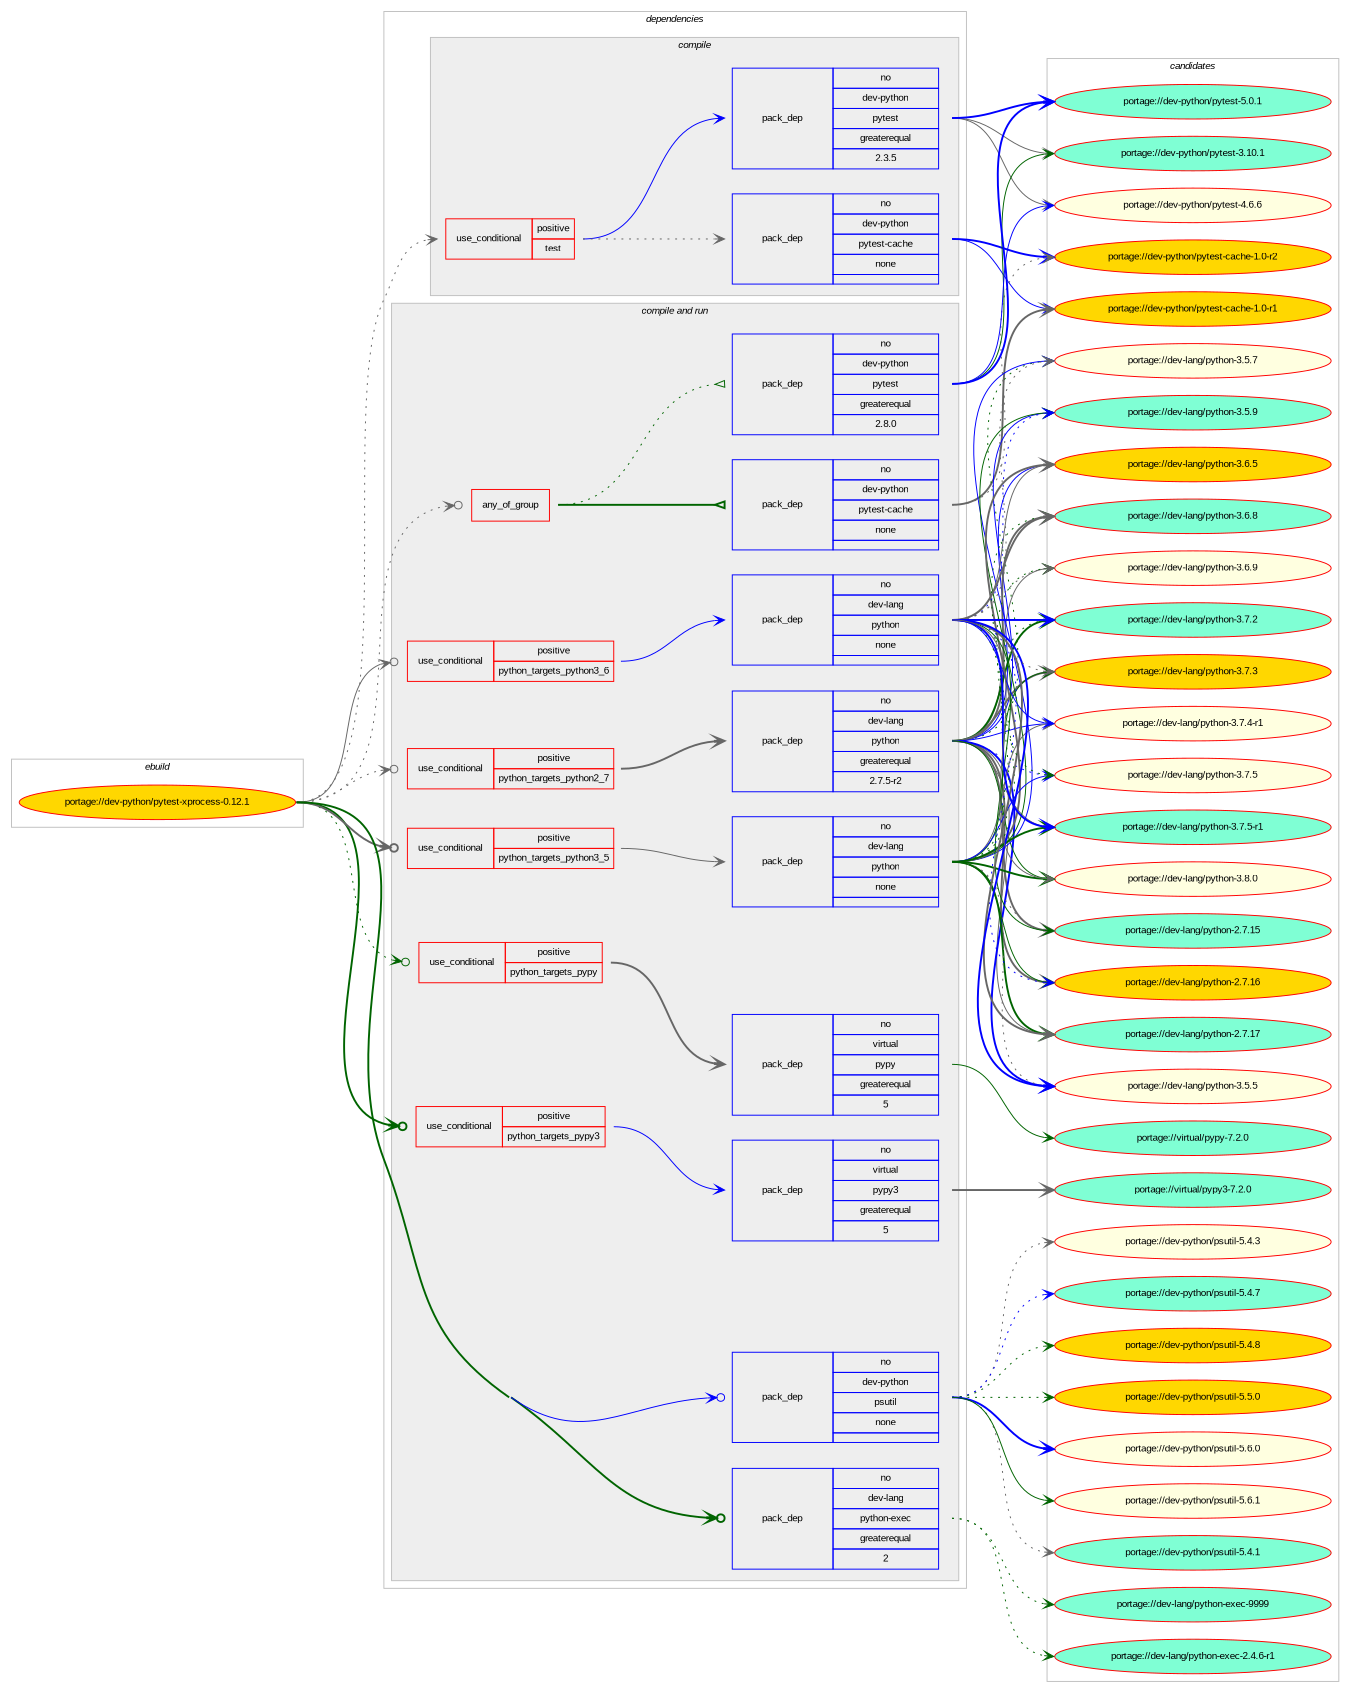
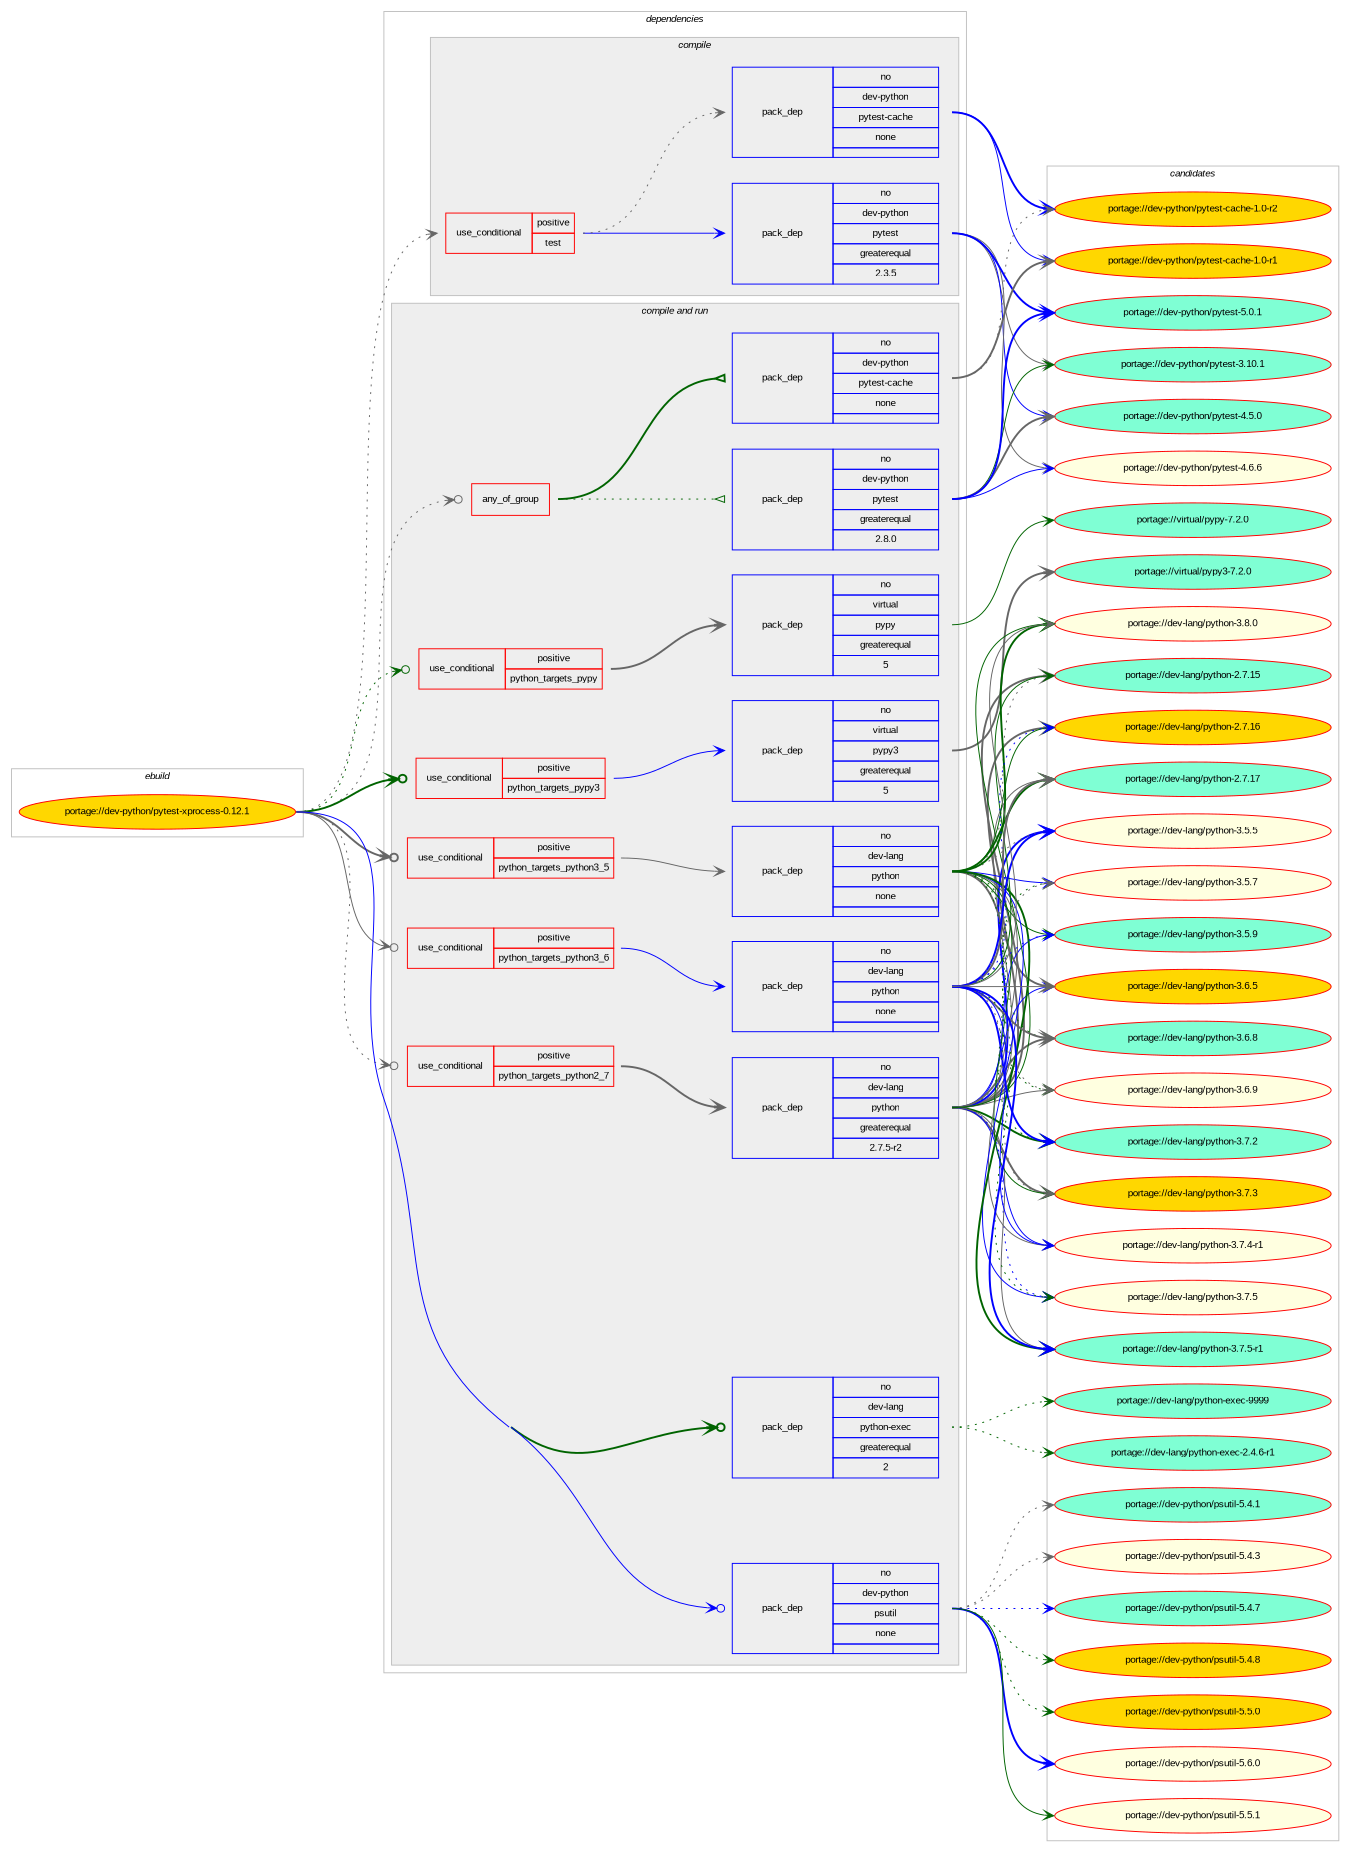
node "portage://dev-python/pytest-4.5.0": added
node "portage://dev-python/psutil-5.6.1": label "portage://dev-python/psutil-5.6.1" -> "portage://dev-python/psutil-5.5.1"
